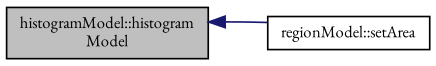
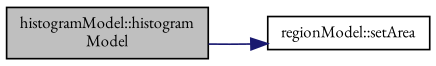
edge "regionModel::setArea" -> "histogramModel::histogram Model": reversed
